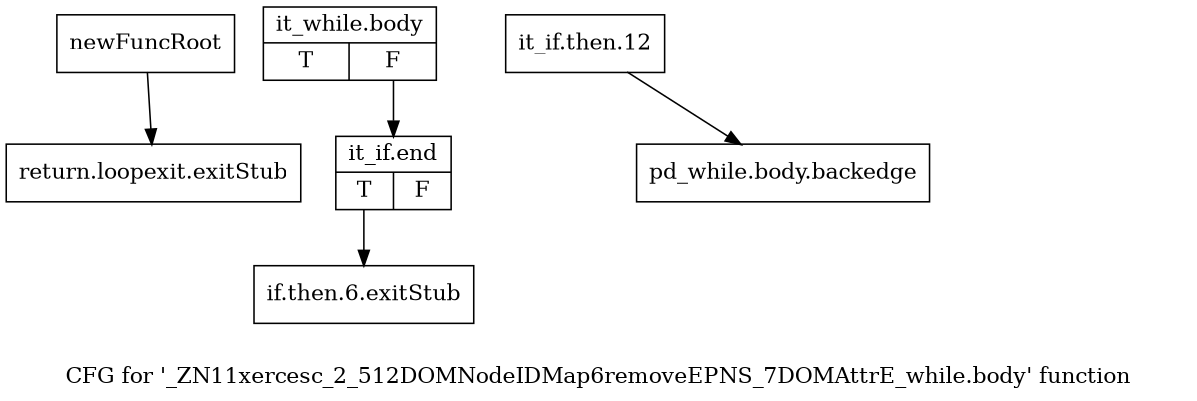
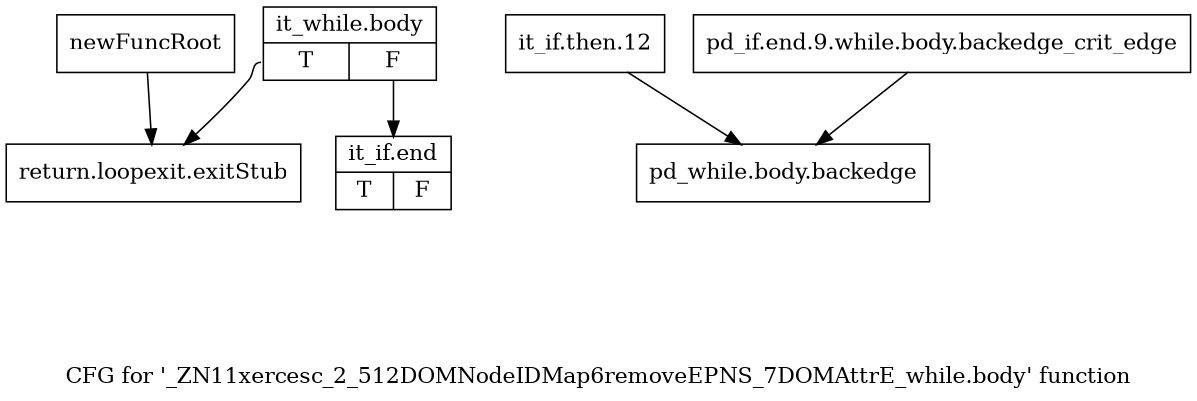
node "pd_if.end.9.while.body.backedge_crit_edge": added
edge "it_while.body" -> "return.loopexit.exitStub": added
node "if.then.6.exitStub": removed
